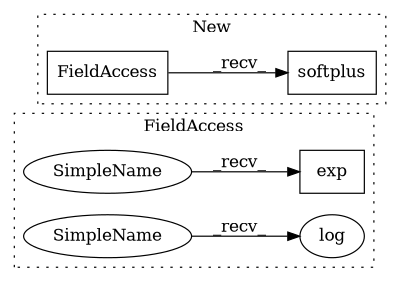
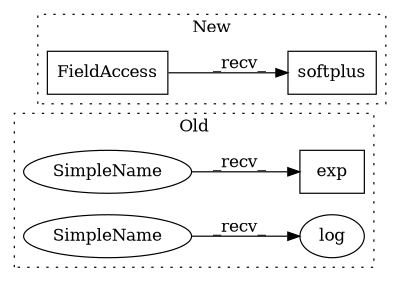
cluster "FieldAccess": label "FieldAccess" -> "Old"
